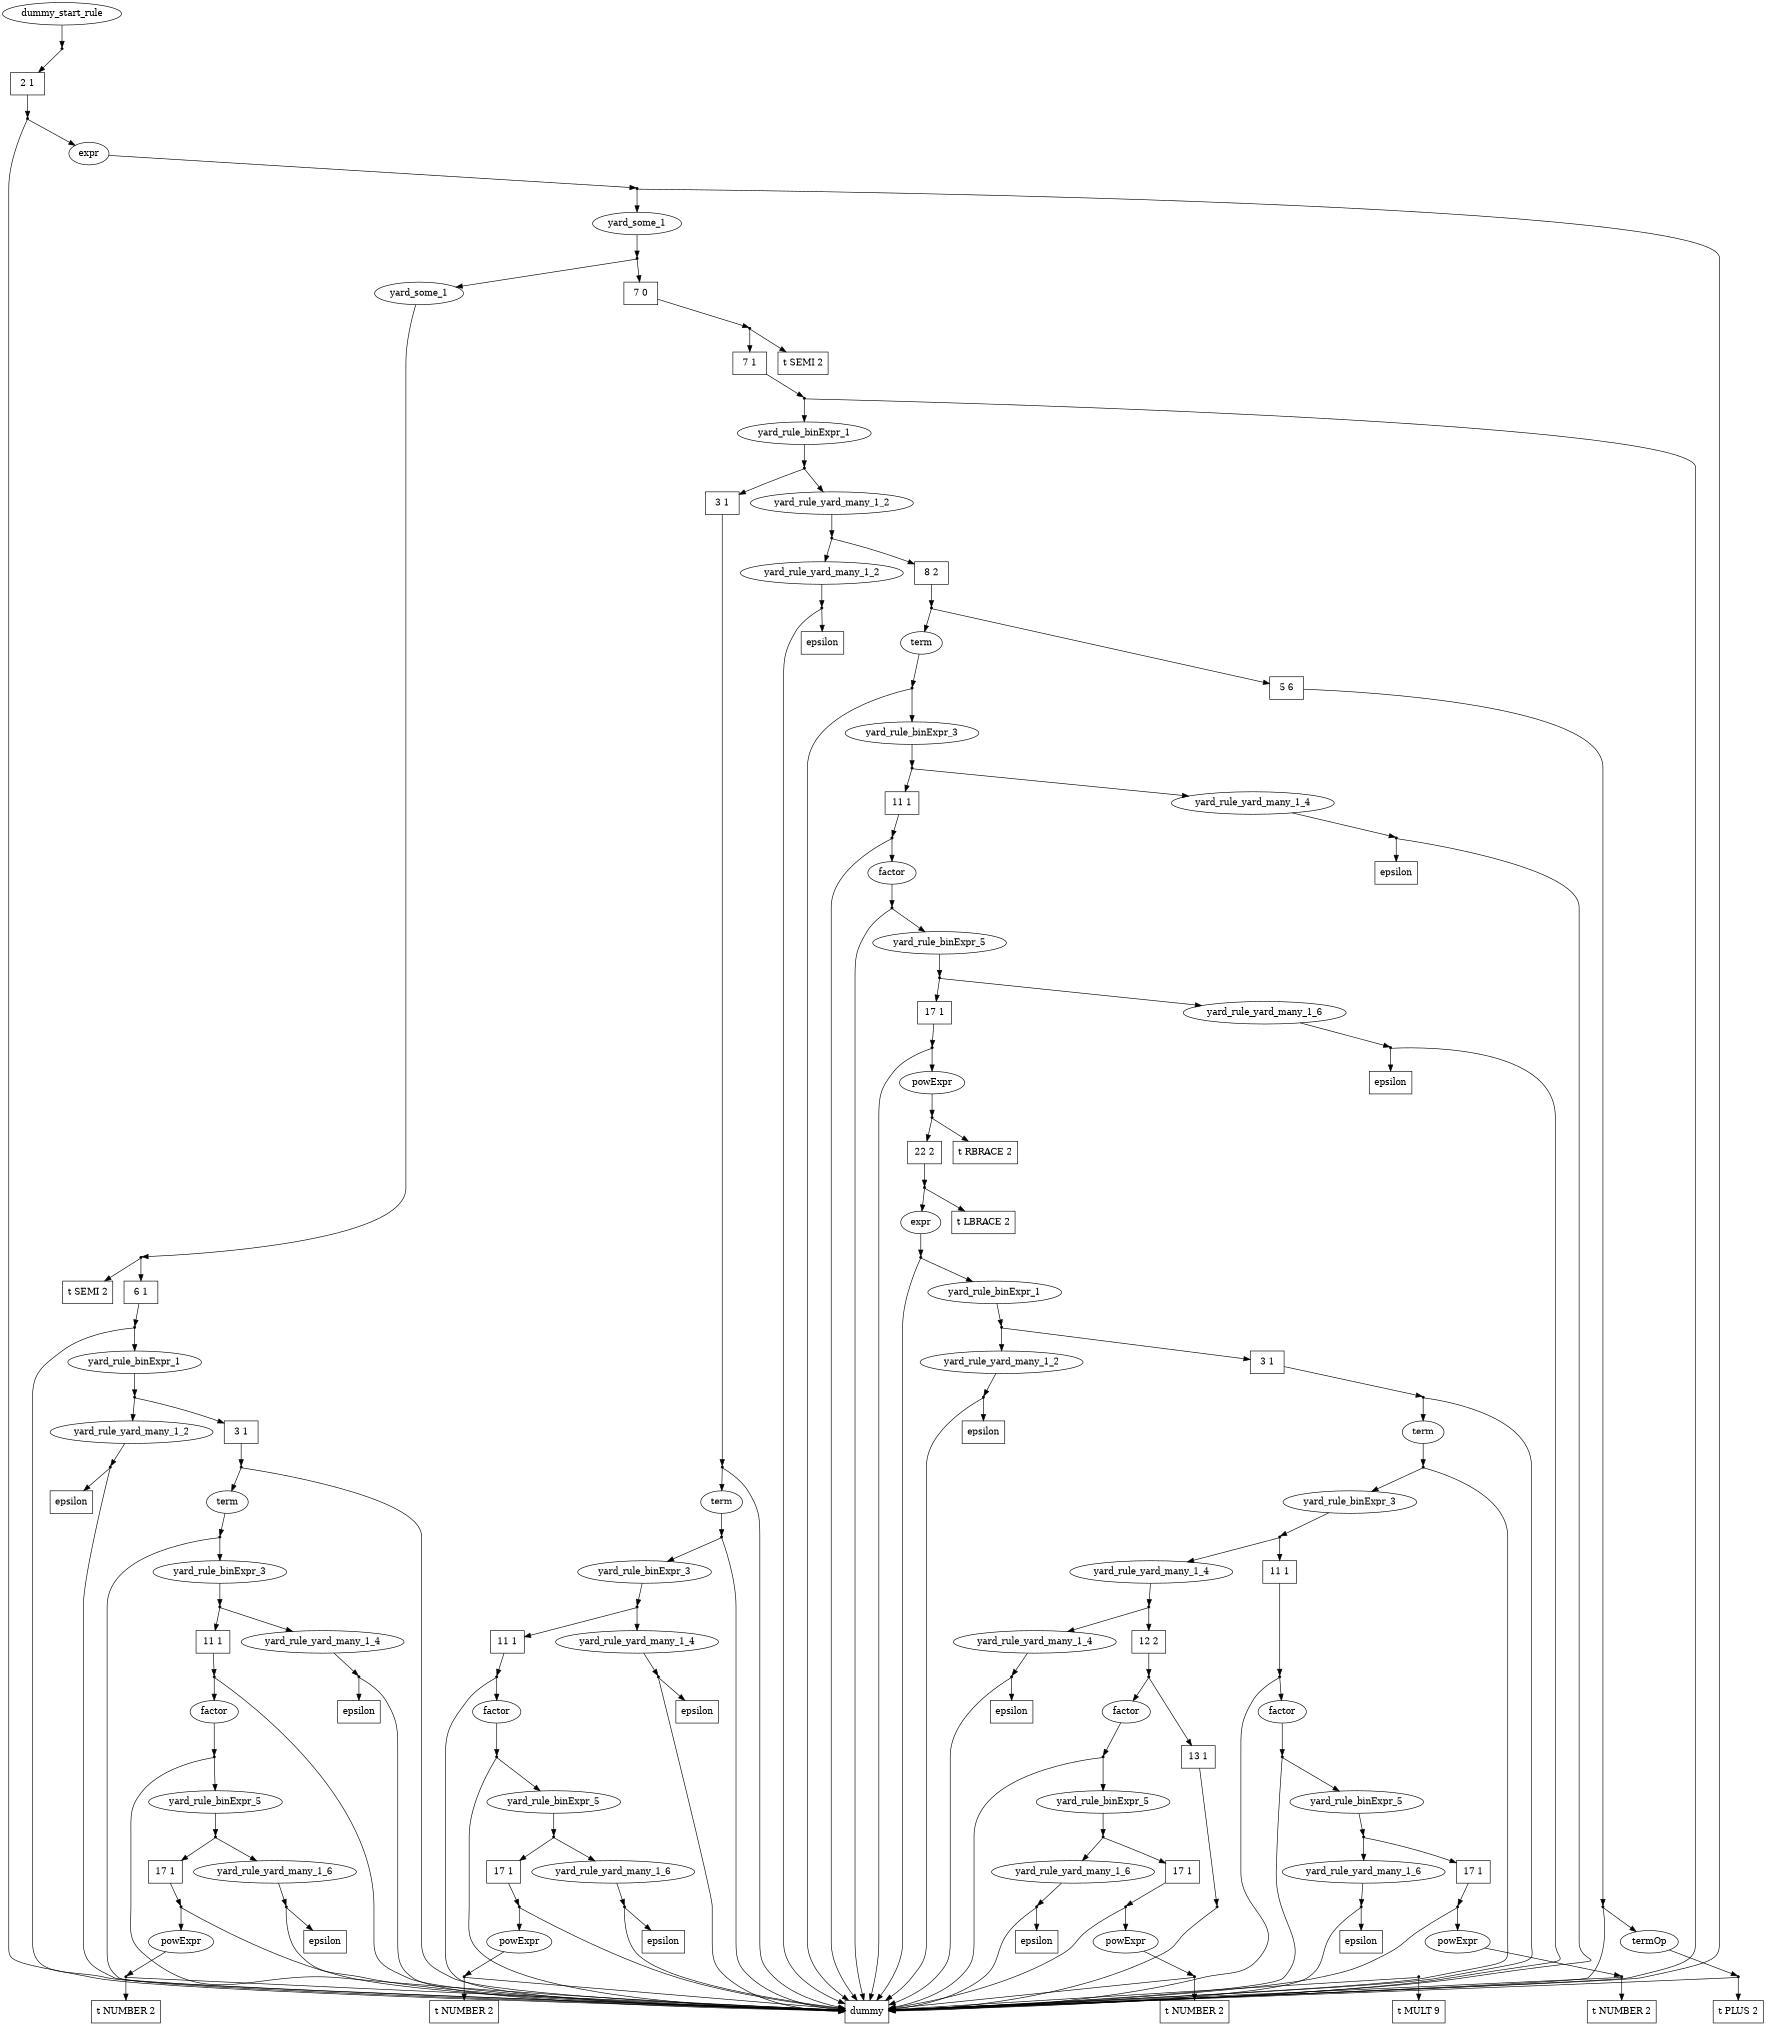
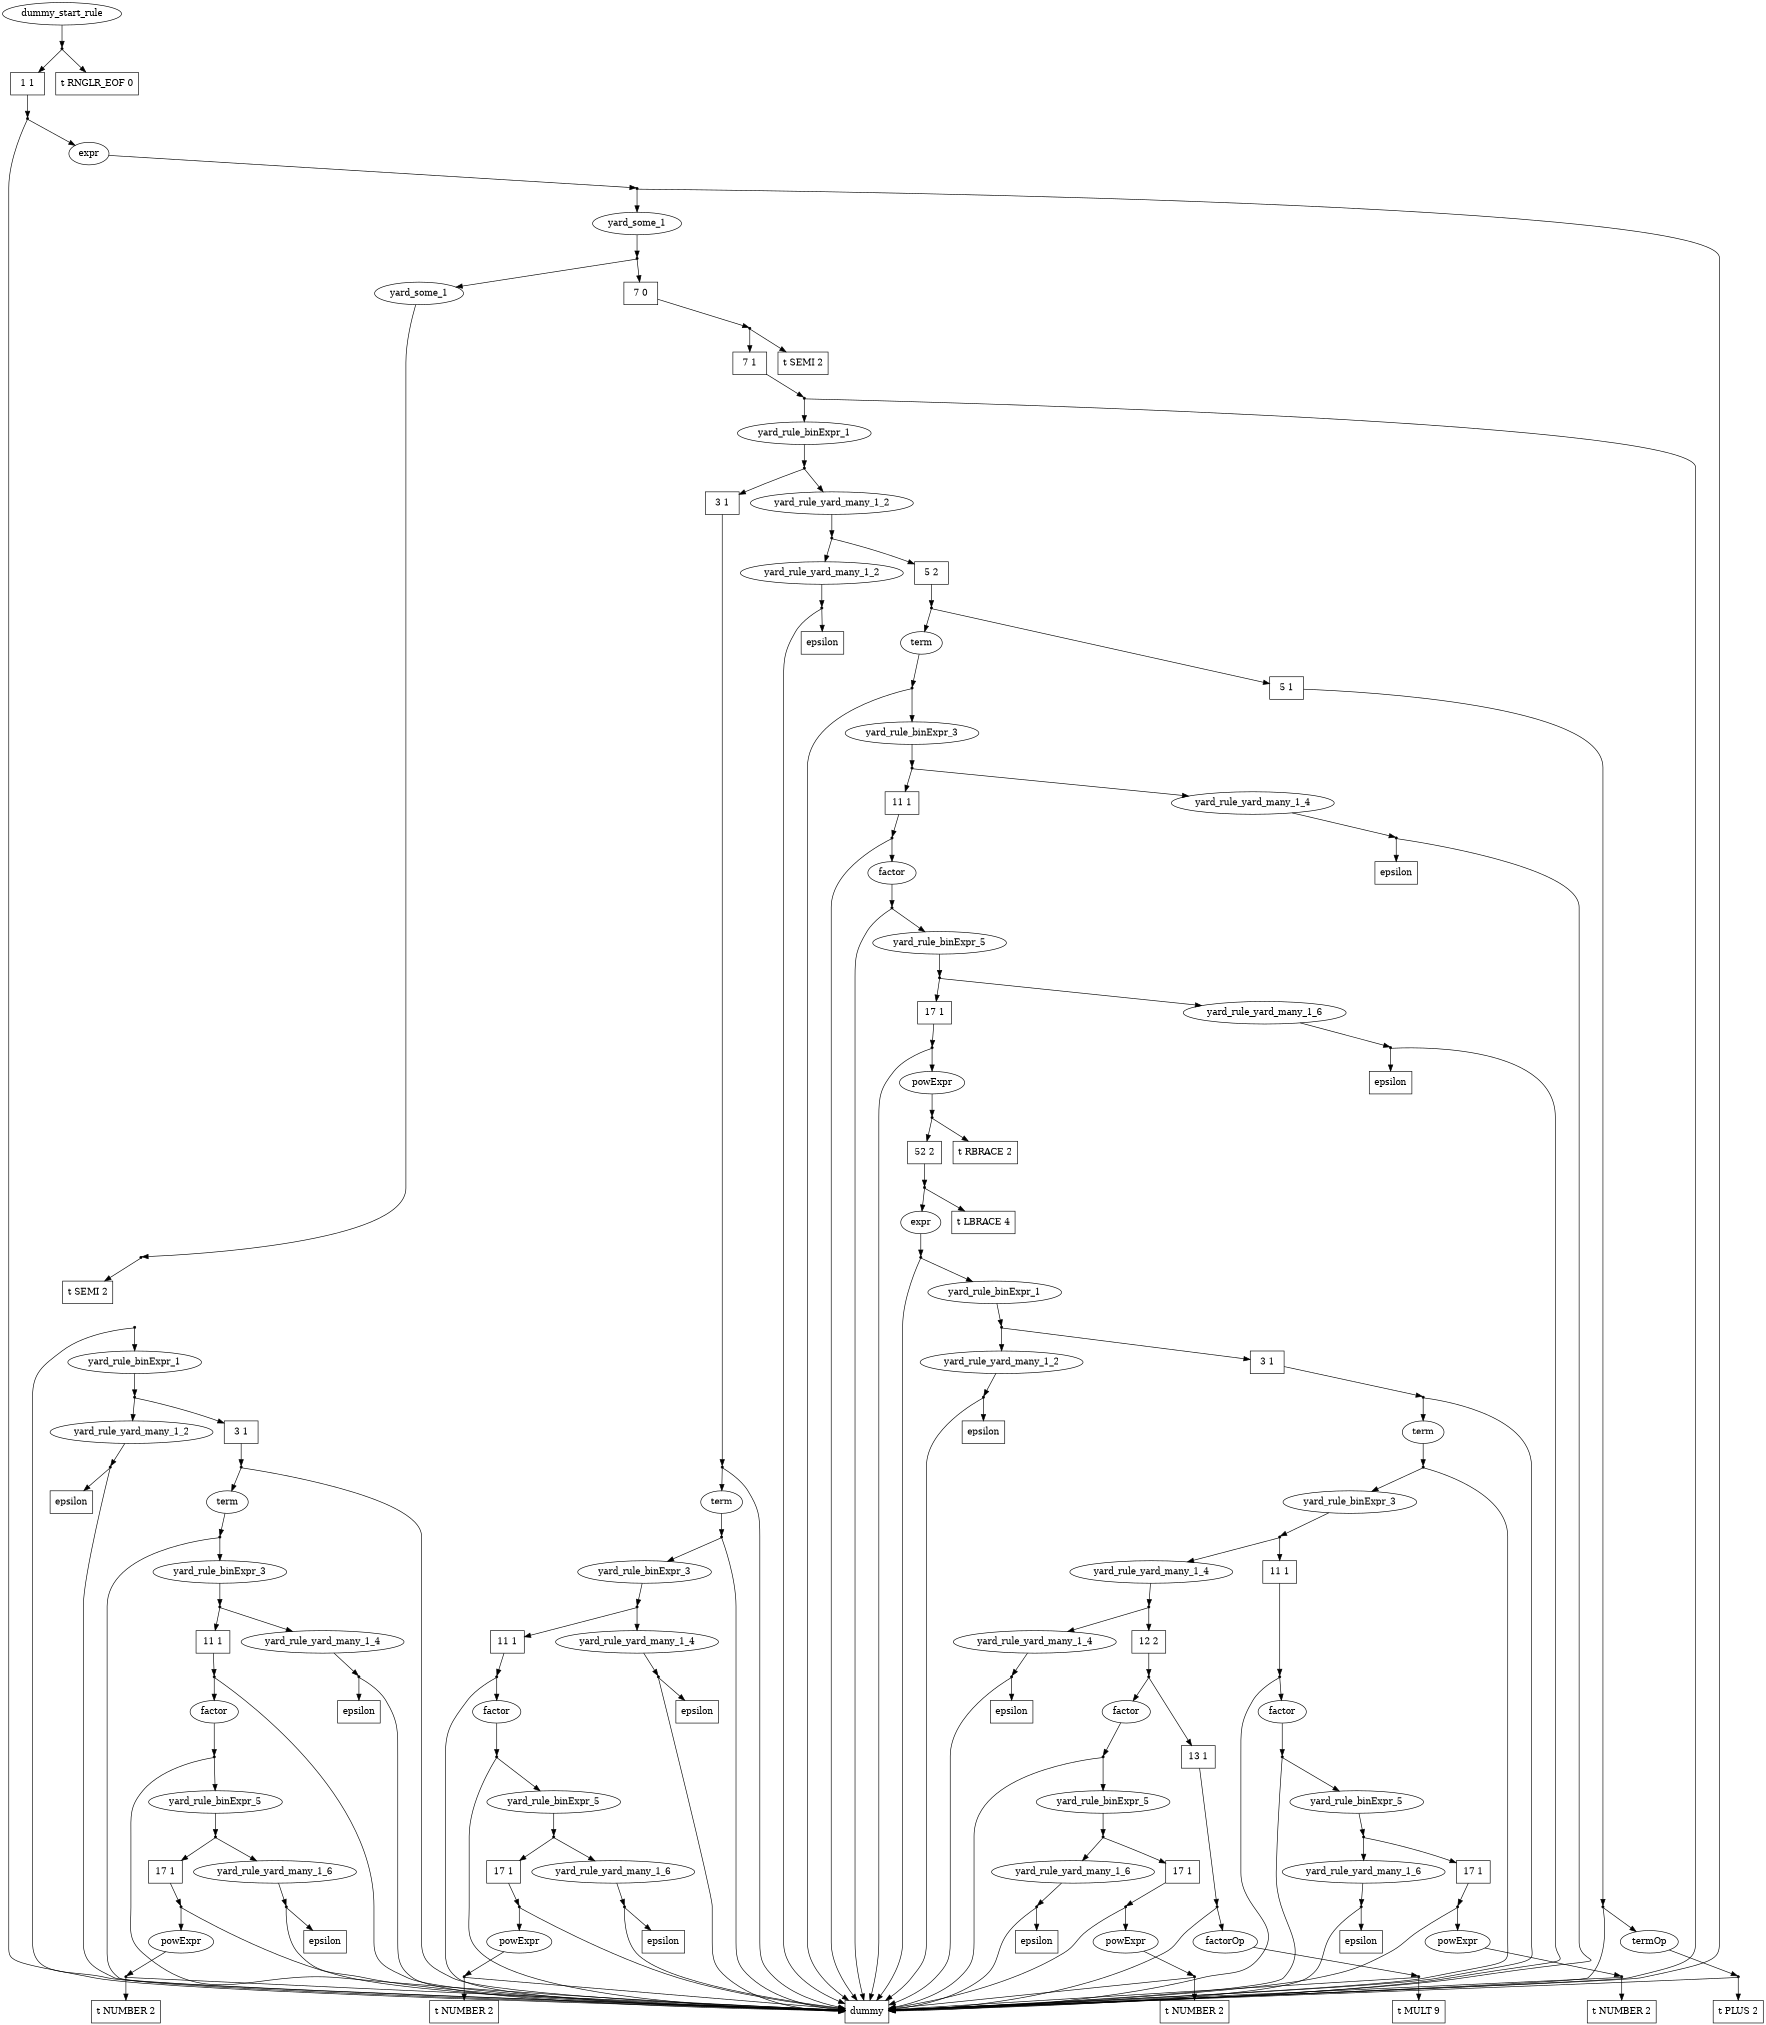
node "2 1": label "2 1" -> "1 1"
node "t RNGLR_EOF 0": added
node "8 2": label "8 2" -> "5 2"
node "5 6": label "5 6" -> "5 1"
node "22 2": label "22 2" -> "52 2"
node "t LBRACE 2": label "t LBRACE 2" -> "t LBRACE 4"
node "6 1": removed
node "factorOp": added
